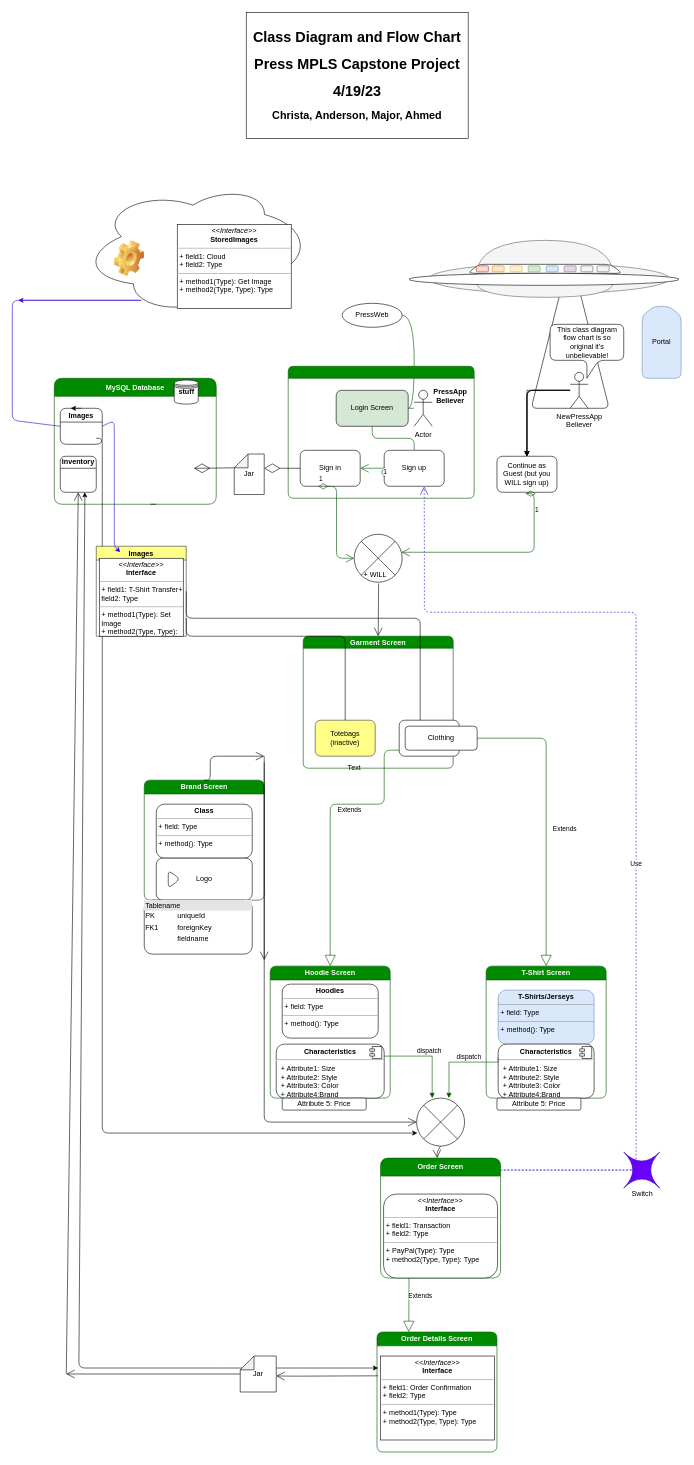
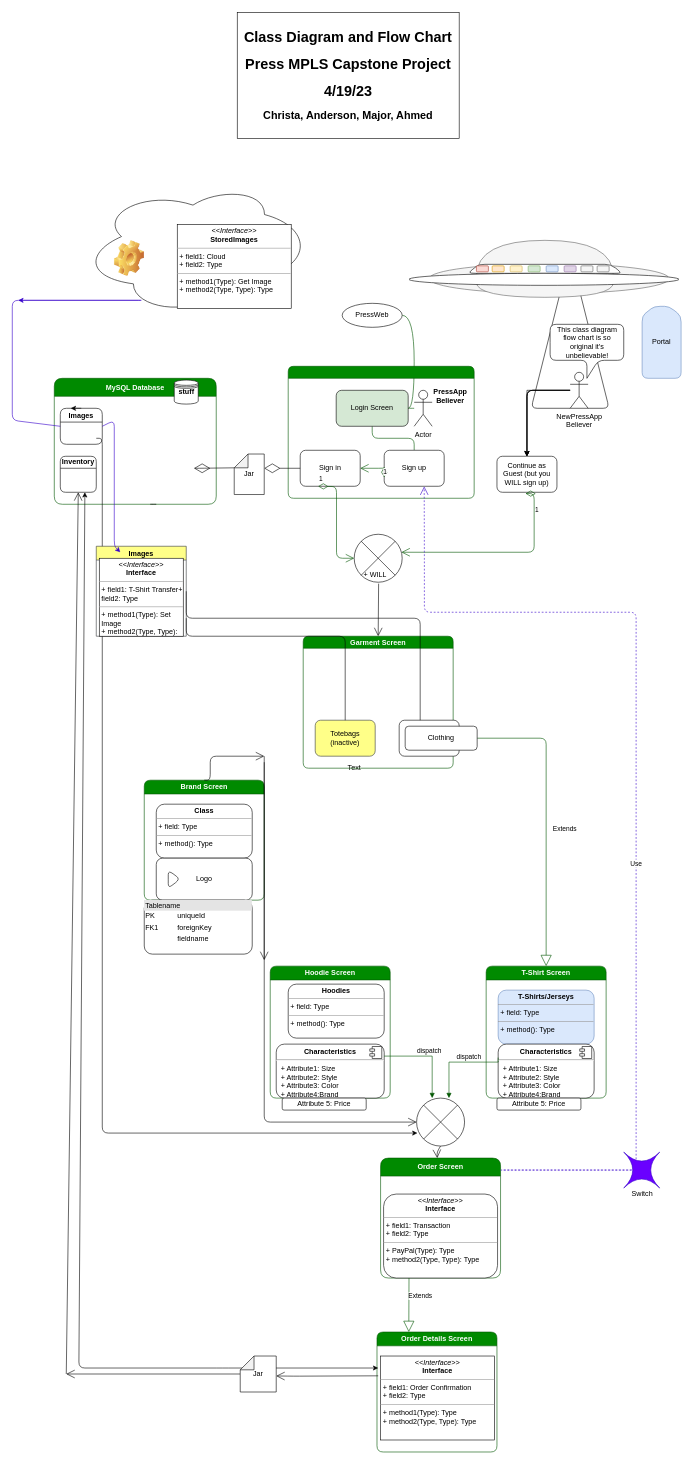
node "Class Diagram and Flow ChartPress MPLS Capstone Project4/19/23Christa, Anderson, Major, Ahmed": moved (357, 75) -> (348, 75)
edge "Clothing" -> "Hoodie Screen": removed, label "Extends"
node "Hoodies + field: Type + method(): Type": moved (330, 1011) -> (336, 1011)
